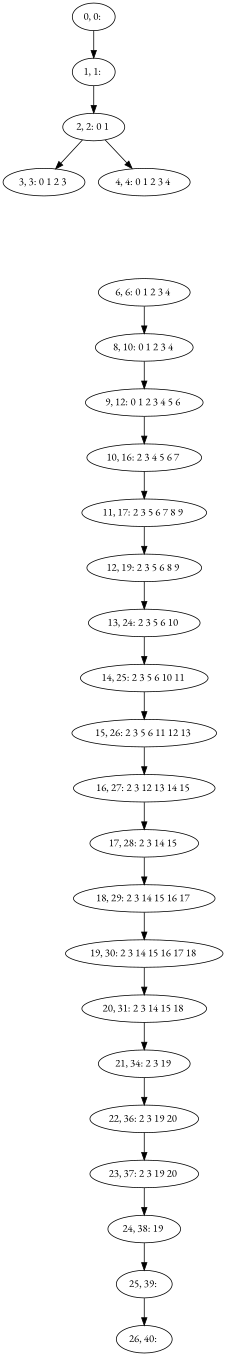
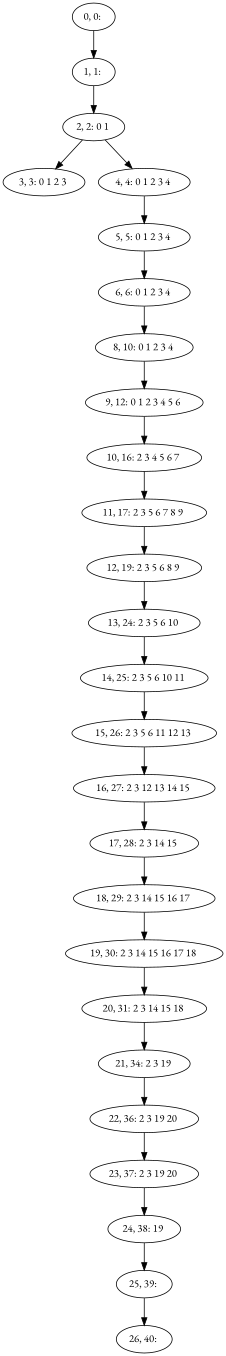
node "5, 5: 0 1 2 3 4": added
